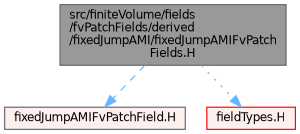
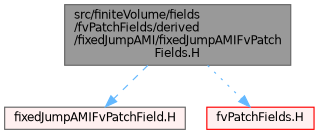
node "fieldTypes.H": label "fieldTypes.H" -> "fvPatchFields.H"
